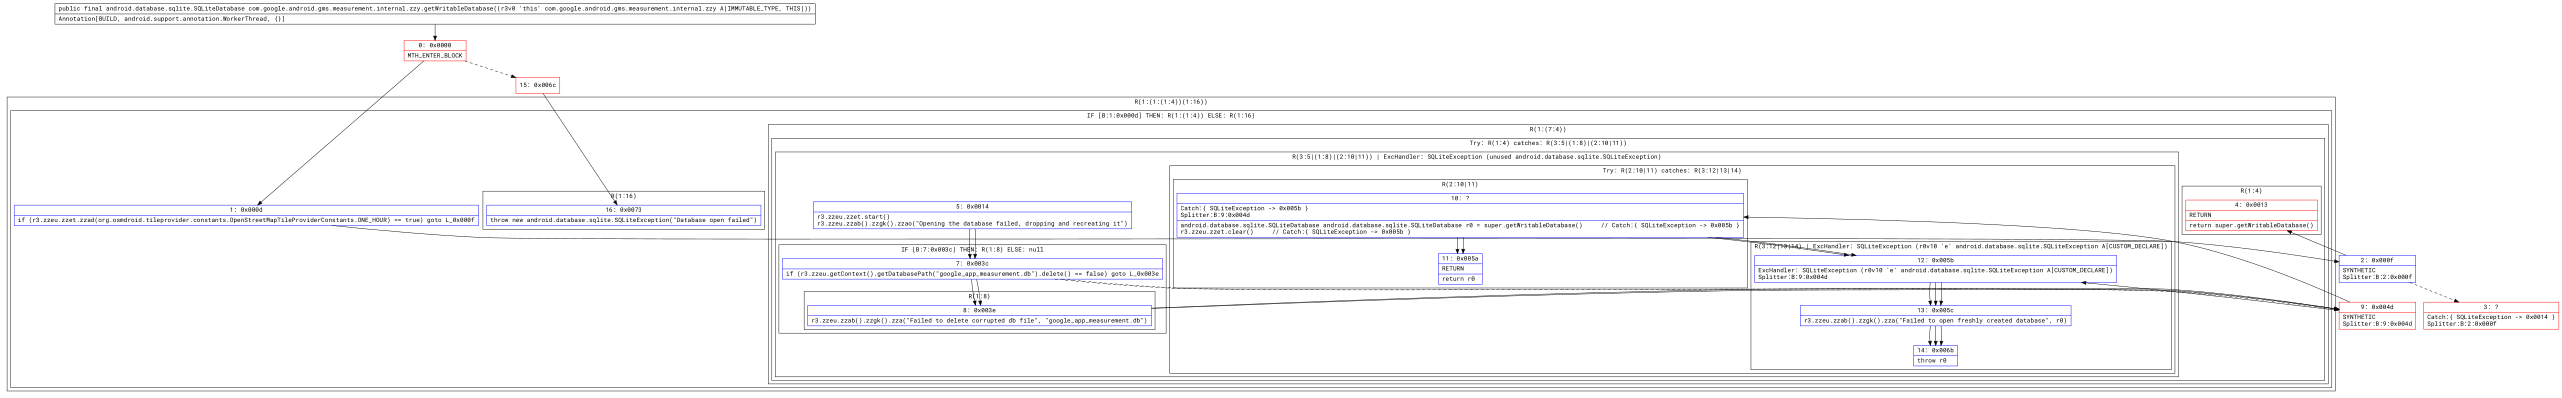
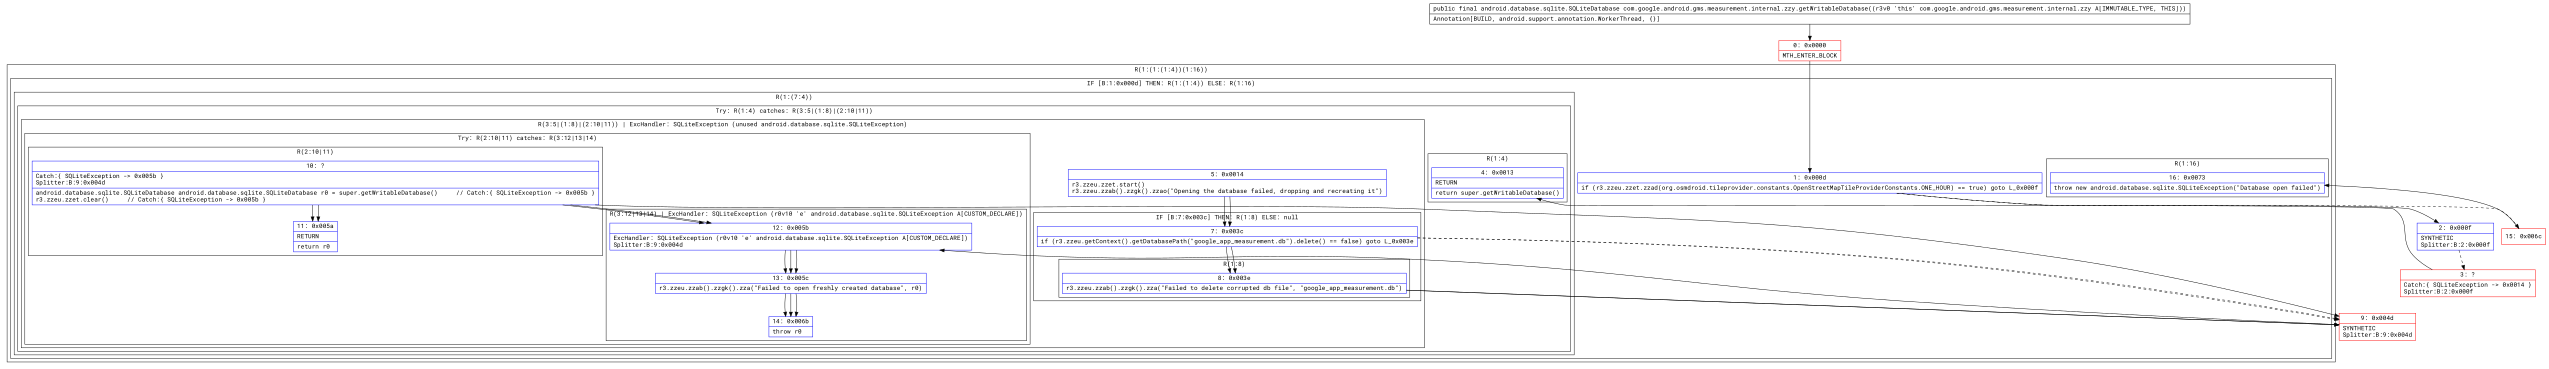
edge "0: 0x0000" -> "15: 0x006c": now "1: 0x000d" -> "15: 0x006c"
node "4: 0x0013": color red -> blue
edge "9: 0x004d" -> "10: ?": reversed
edge "2: 0x000f" -> "4: 0x0013": now "3: ?" -> "4: 0x0013"
